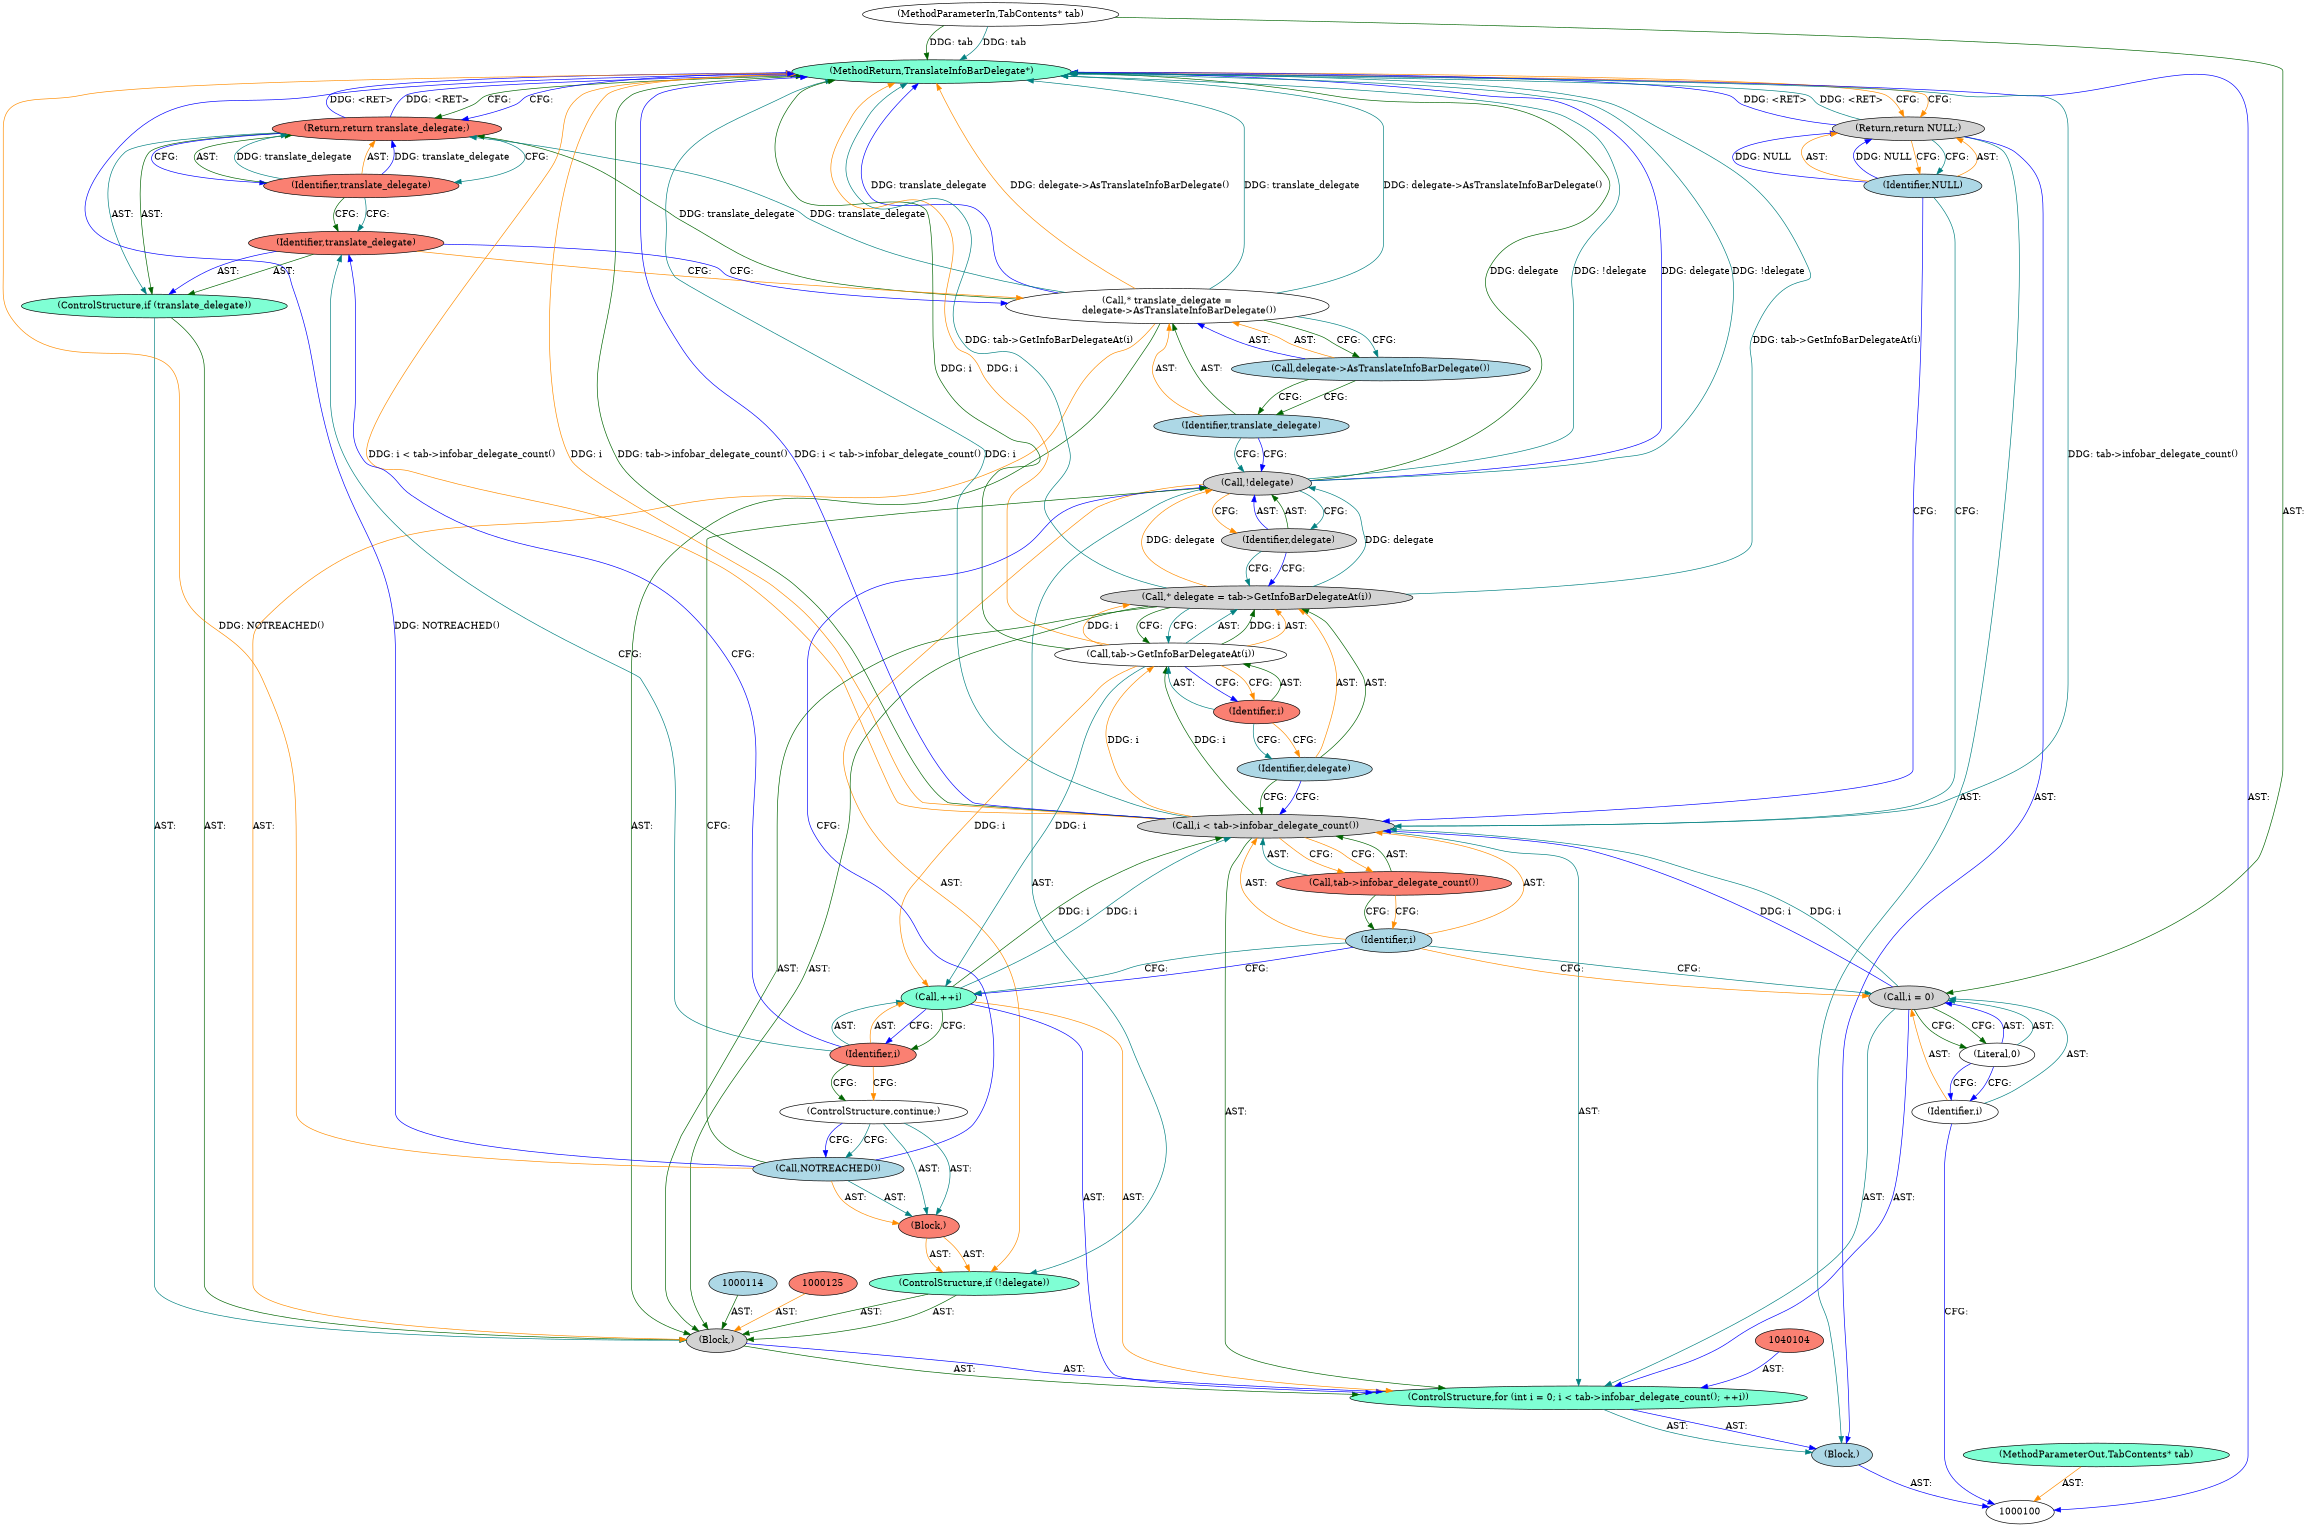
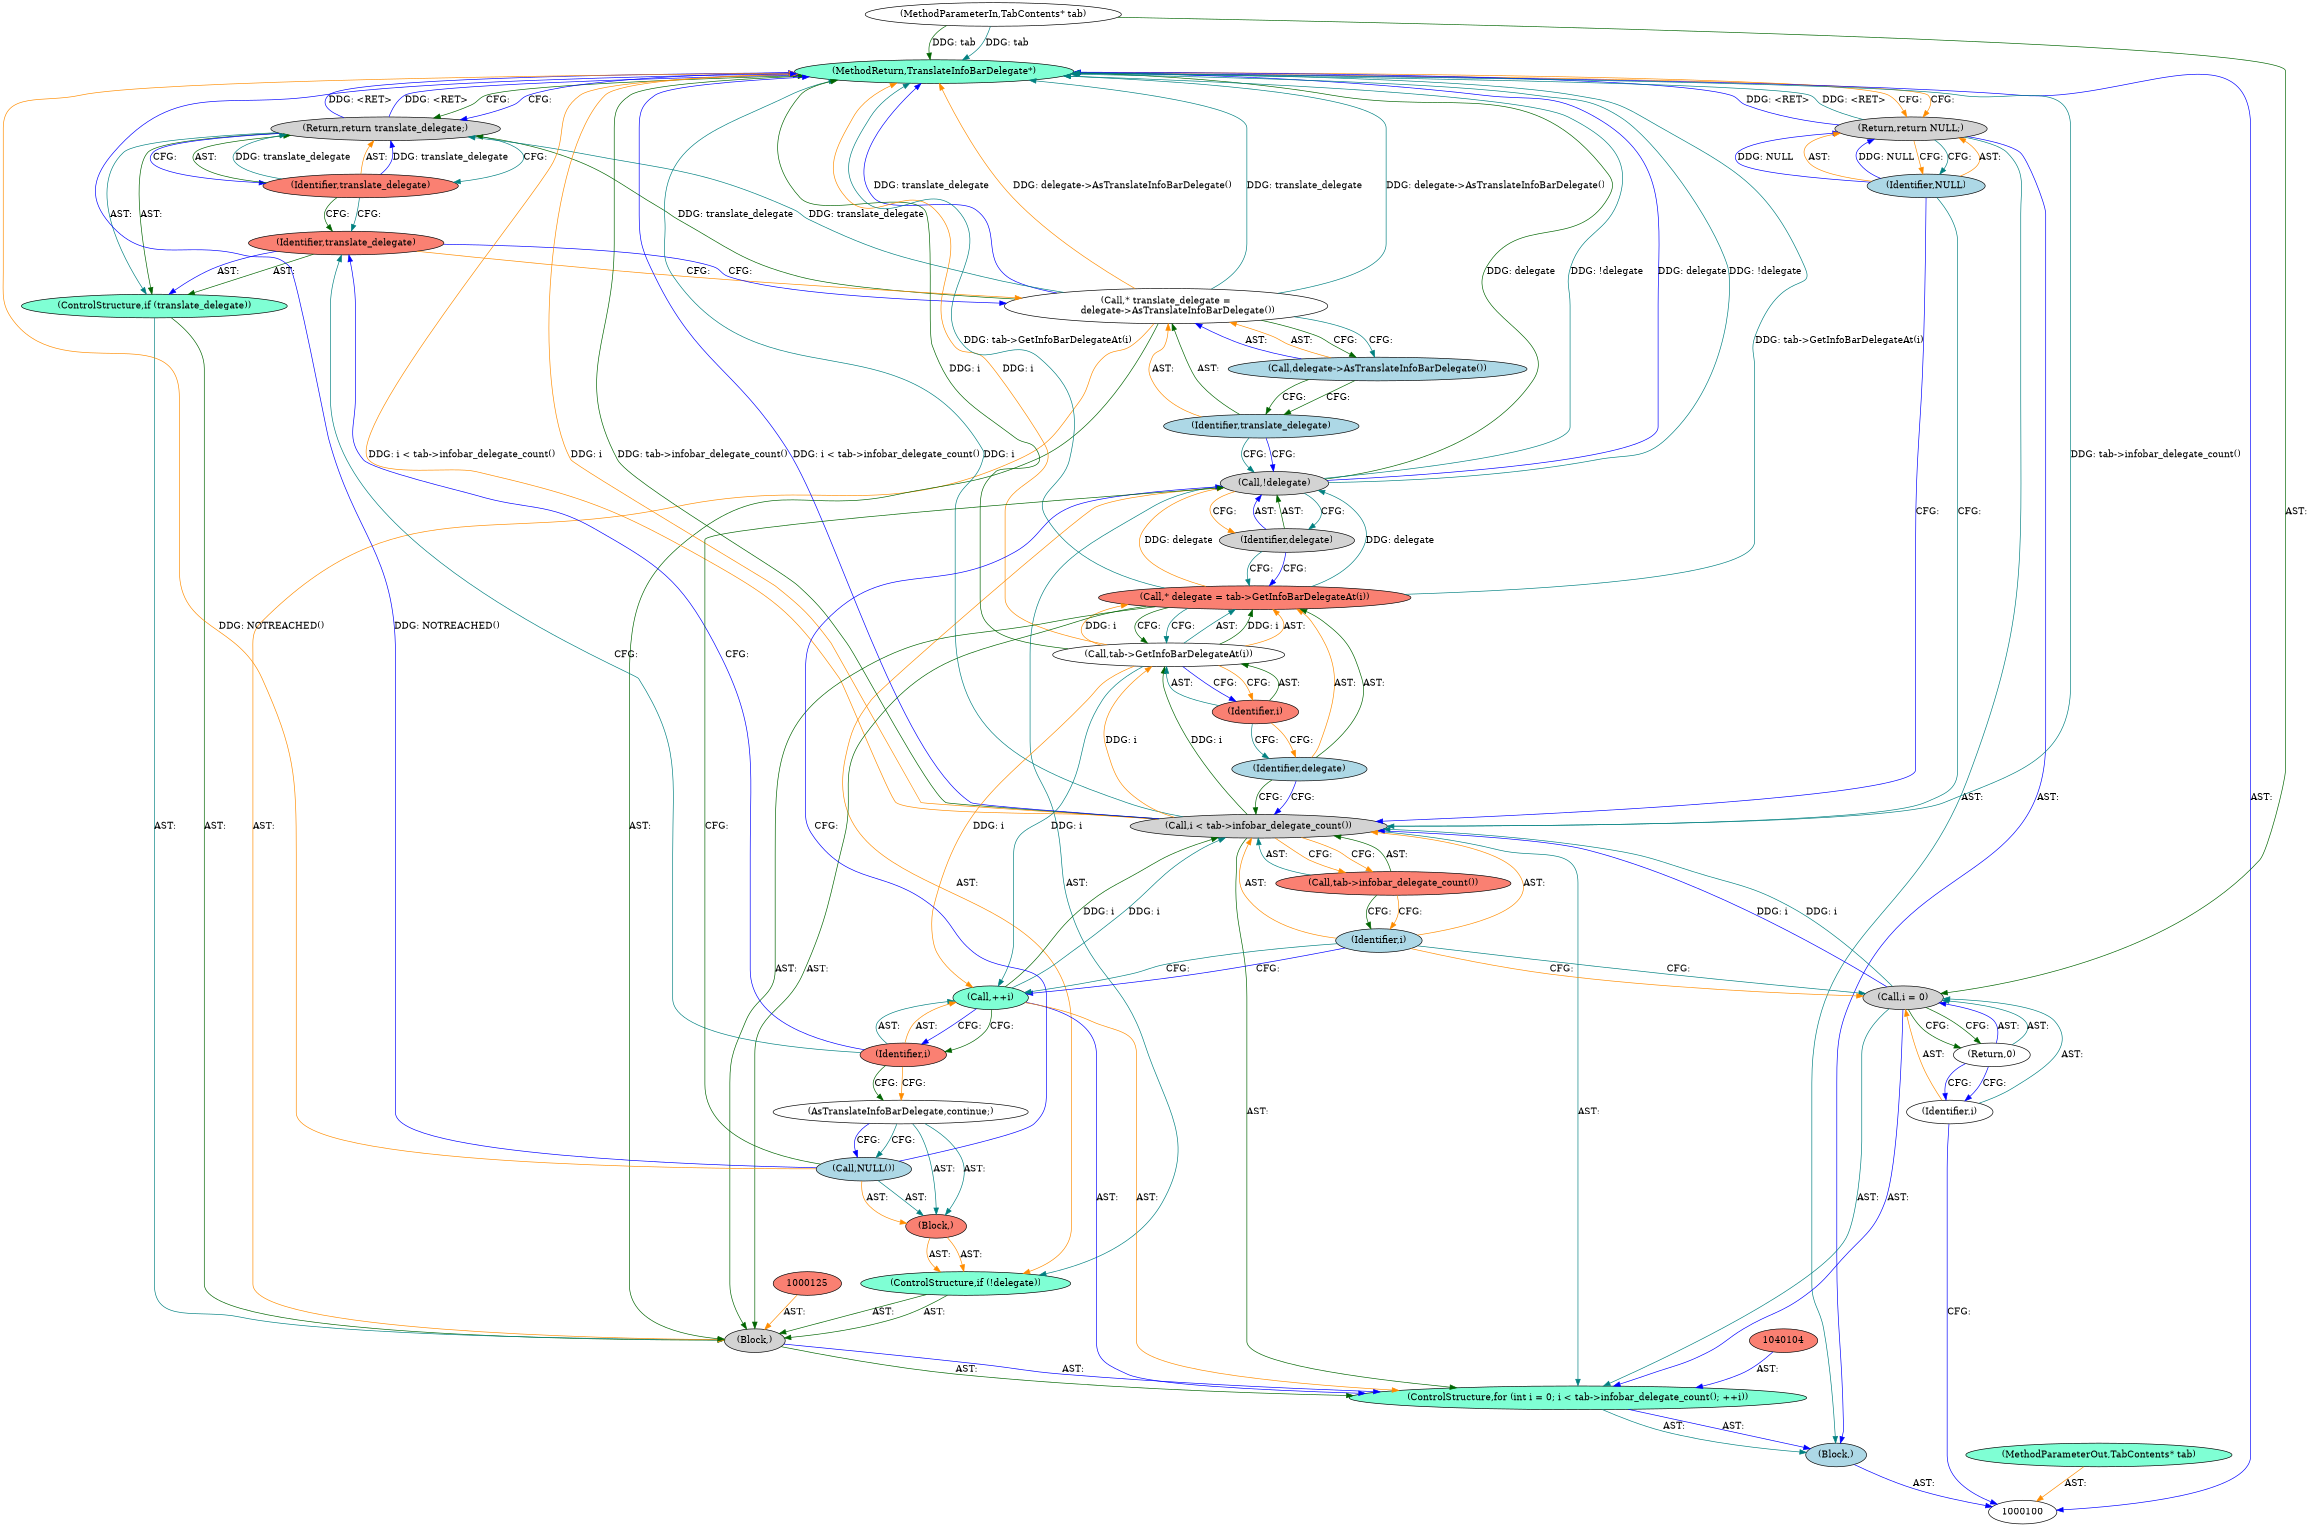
node "(Return,return translate_delegate;)": fillcolor salmon -> lightgrey
node "(Call,* delegate = tab->GetInfoBarDelegateAt(i))": fillcolor lightgrey -> salmon
node "(Literal,0)": label "(Literal,0)" -> "(Return,0)"
node "(ControlStructure,continue;)": label "(ControlStructure,continue;)" -> "(AsTranslateInfoBarDelegate,continue;)"
node "(Call,NOTREACHED())": label "(Call,NOTREACHED())" -> "(Call,NULL())"
node "1000114": removed
